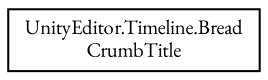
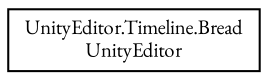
node "UnityEditor.Timeline.Bread CrumbTitle": label "UnityEditor.Timeline.Bread CrumbTitle" -> "UnityEditor.Timeline.Bread UnityEditor"
